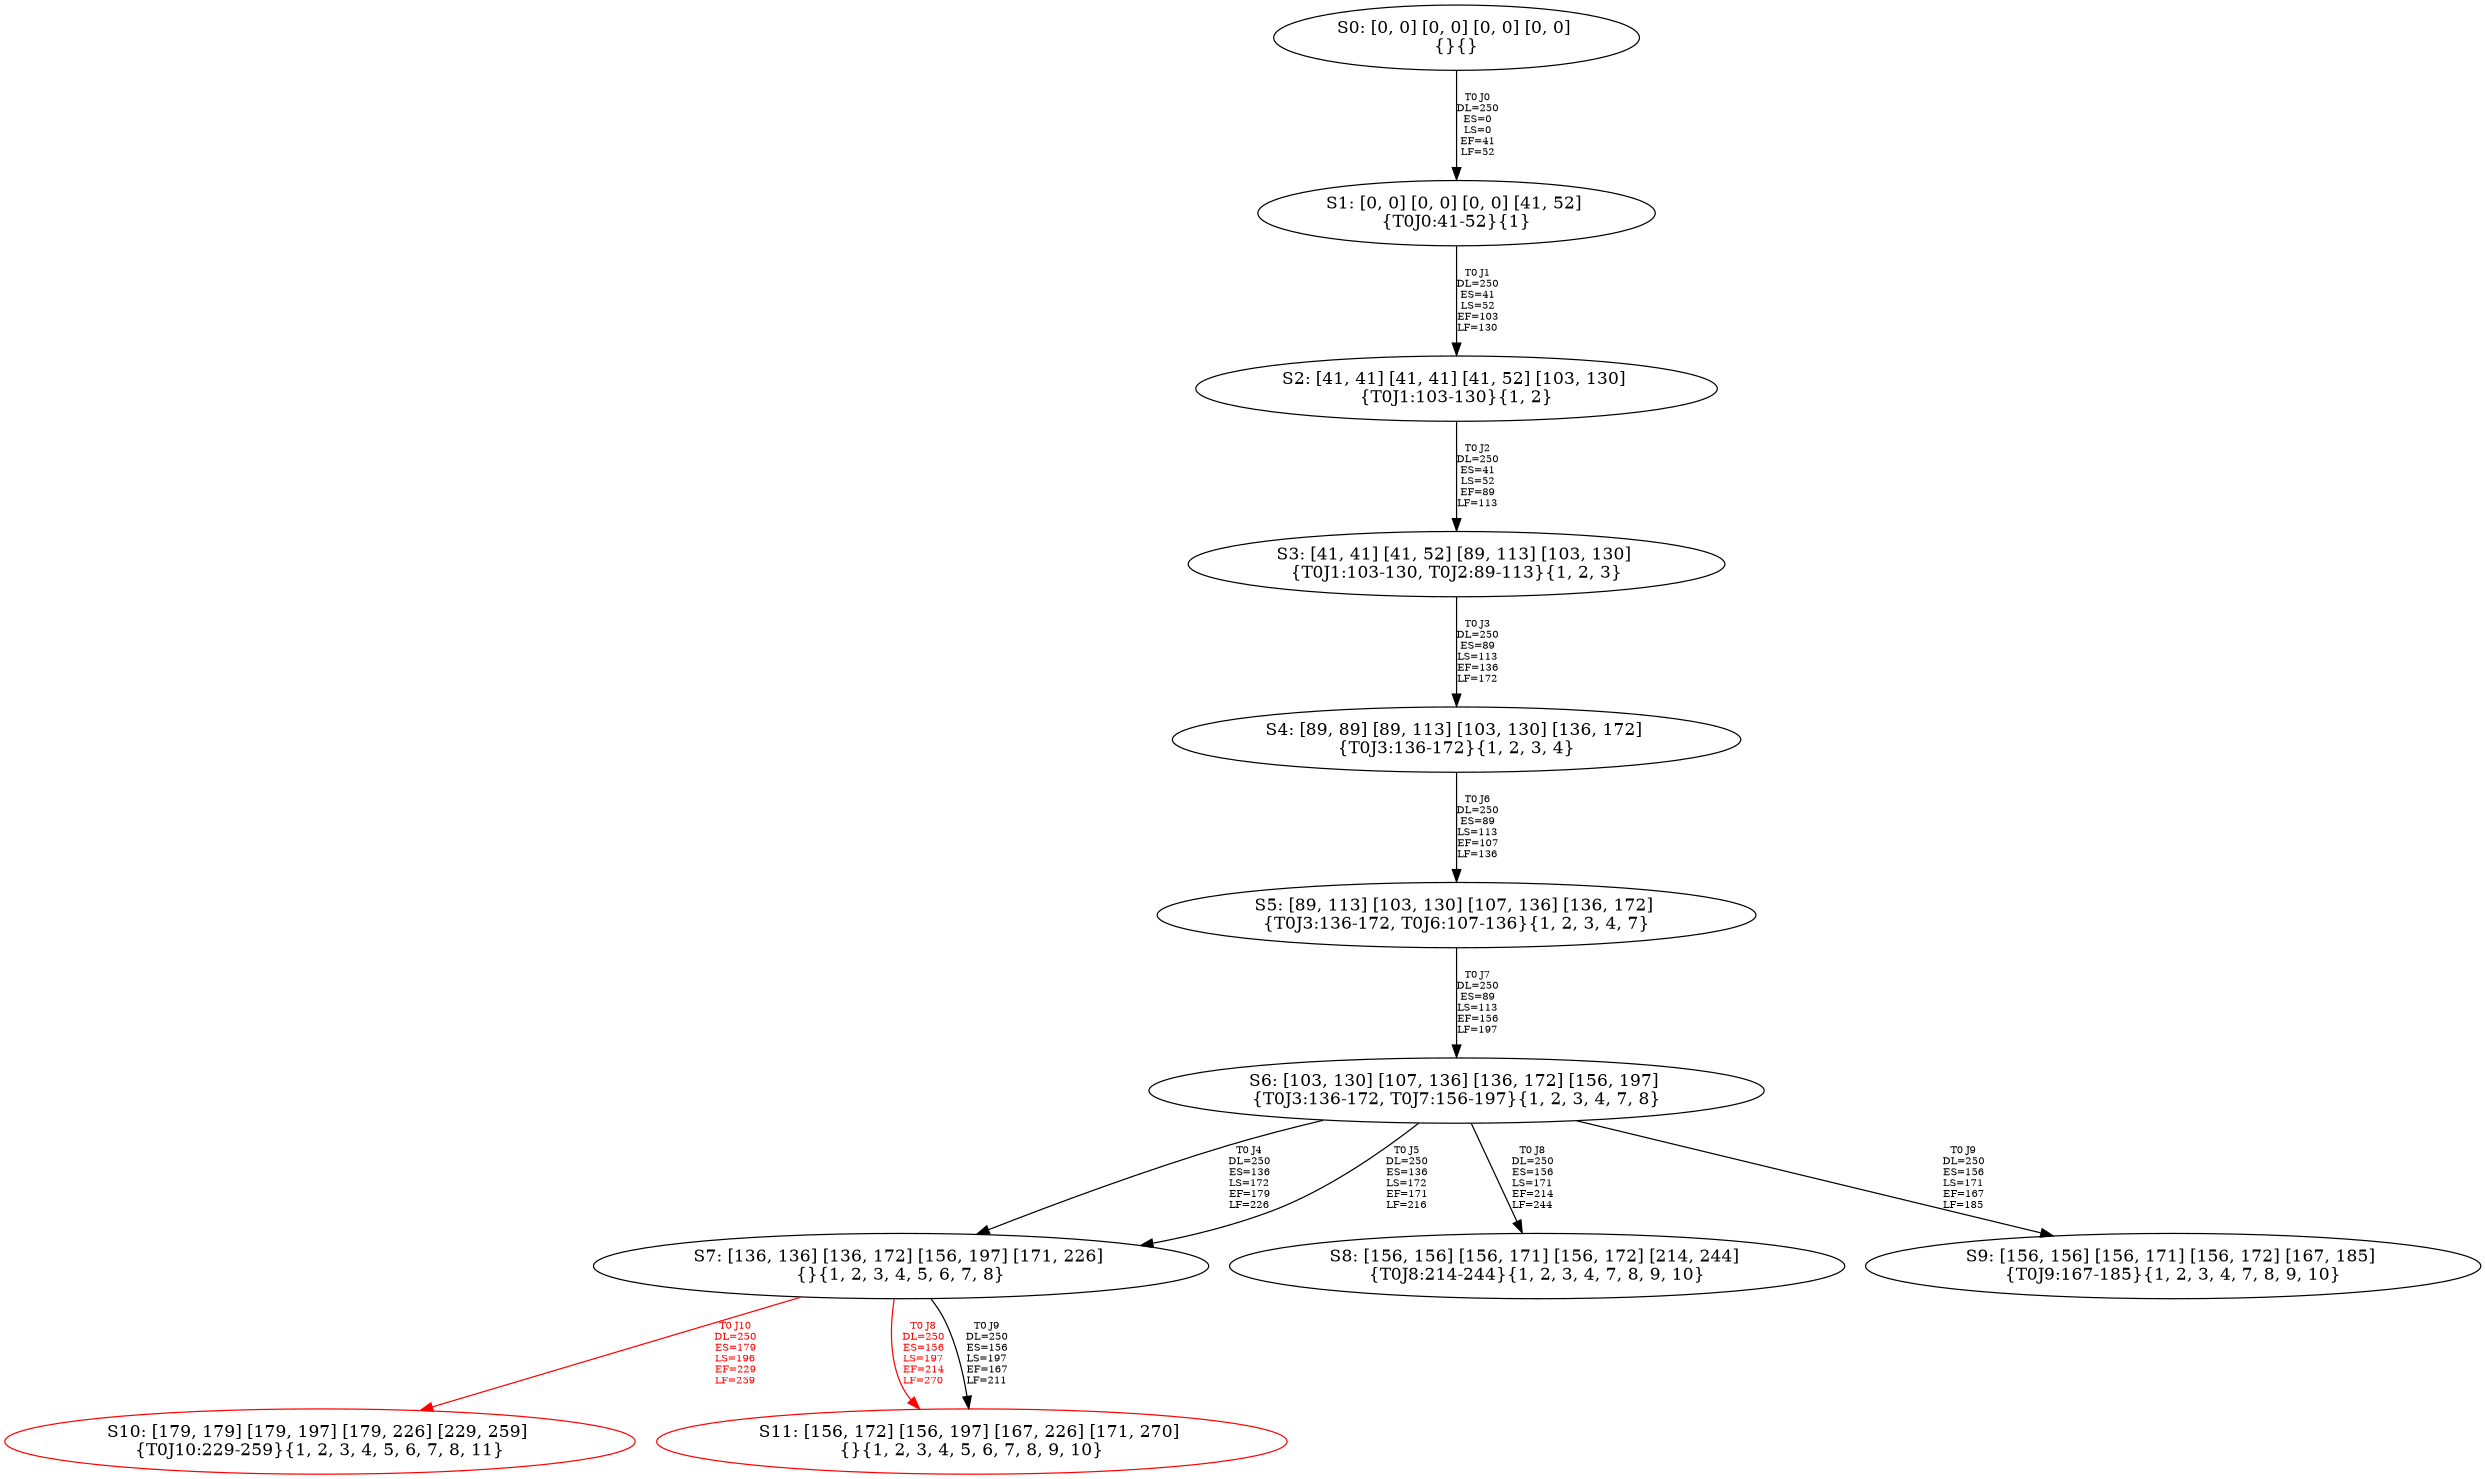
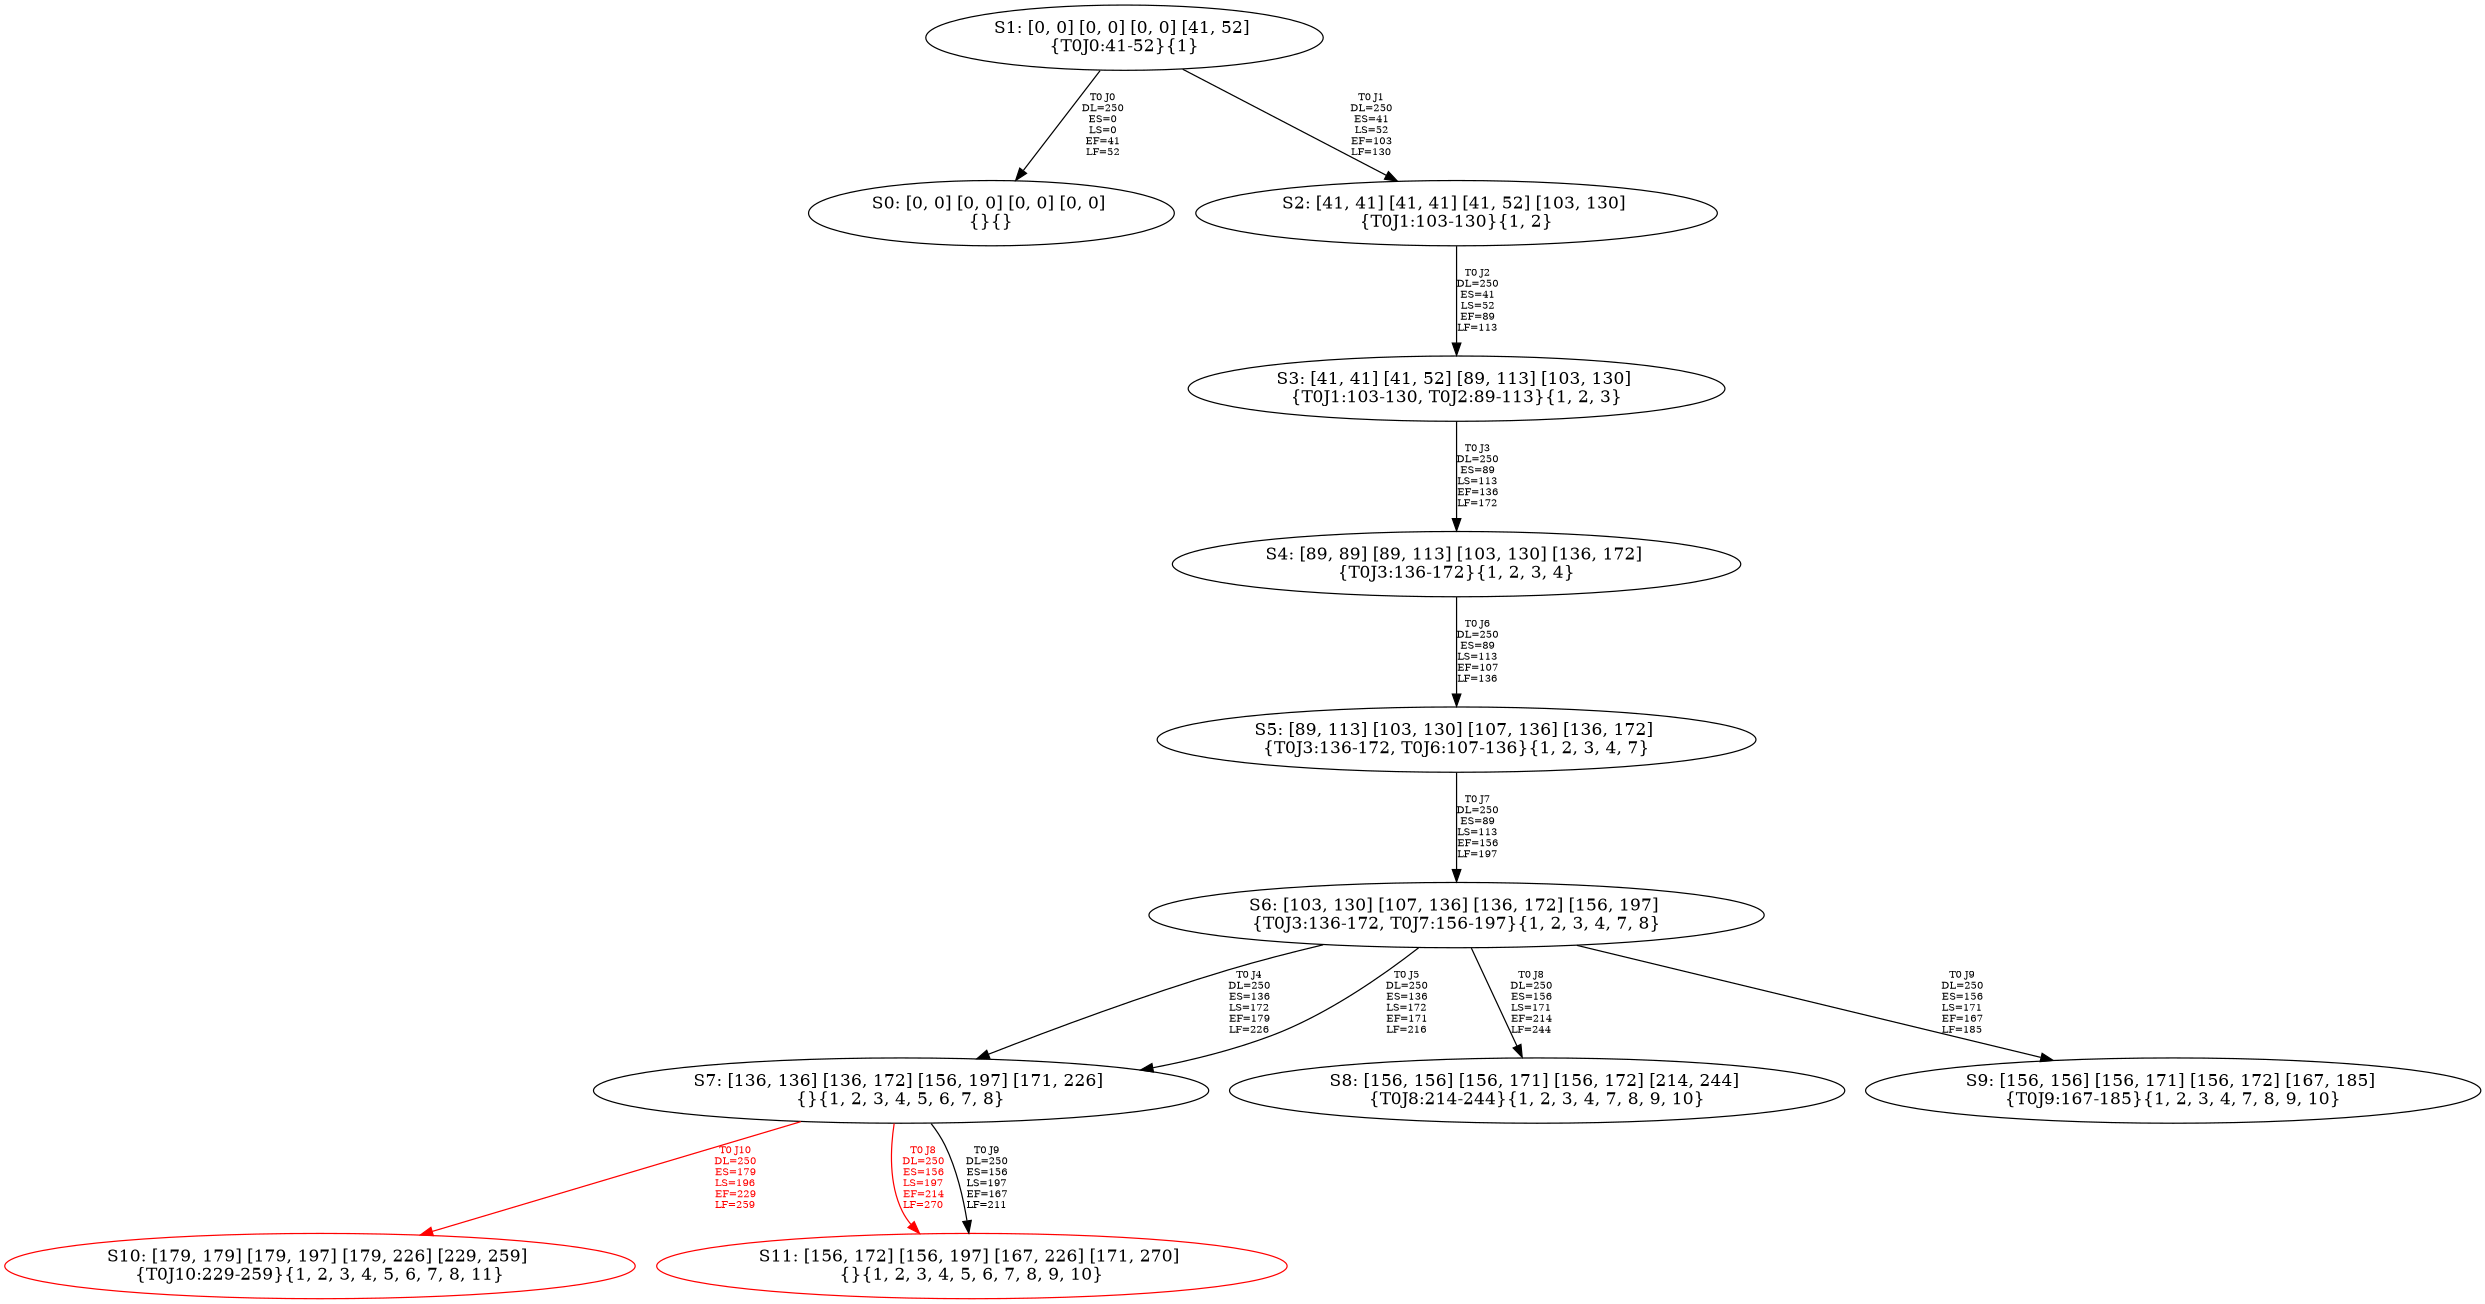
edge "S0: [0, 0] [0, 0] [0, 0] [0, 0] {}{}" -> "S1: [0, 0] [0, 0] [0, 0] [41, 52] {T0J0:41-52}{1}": reversed
